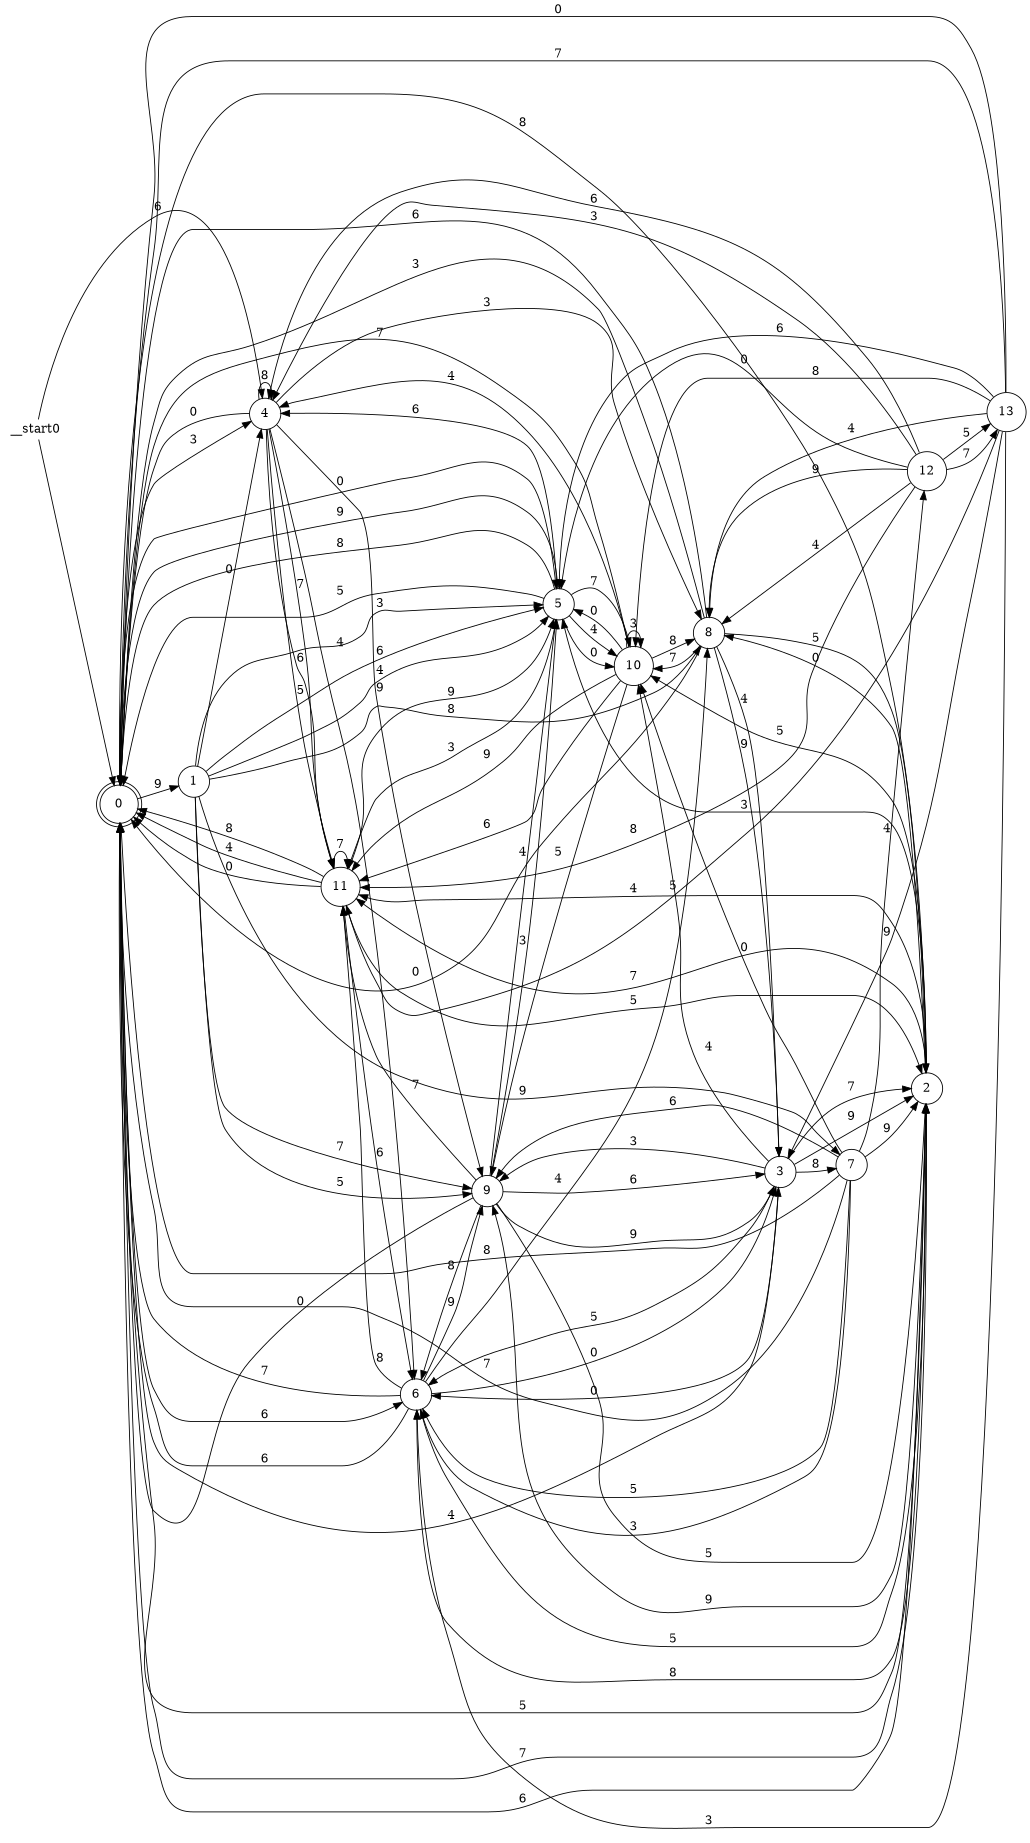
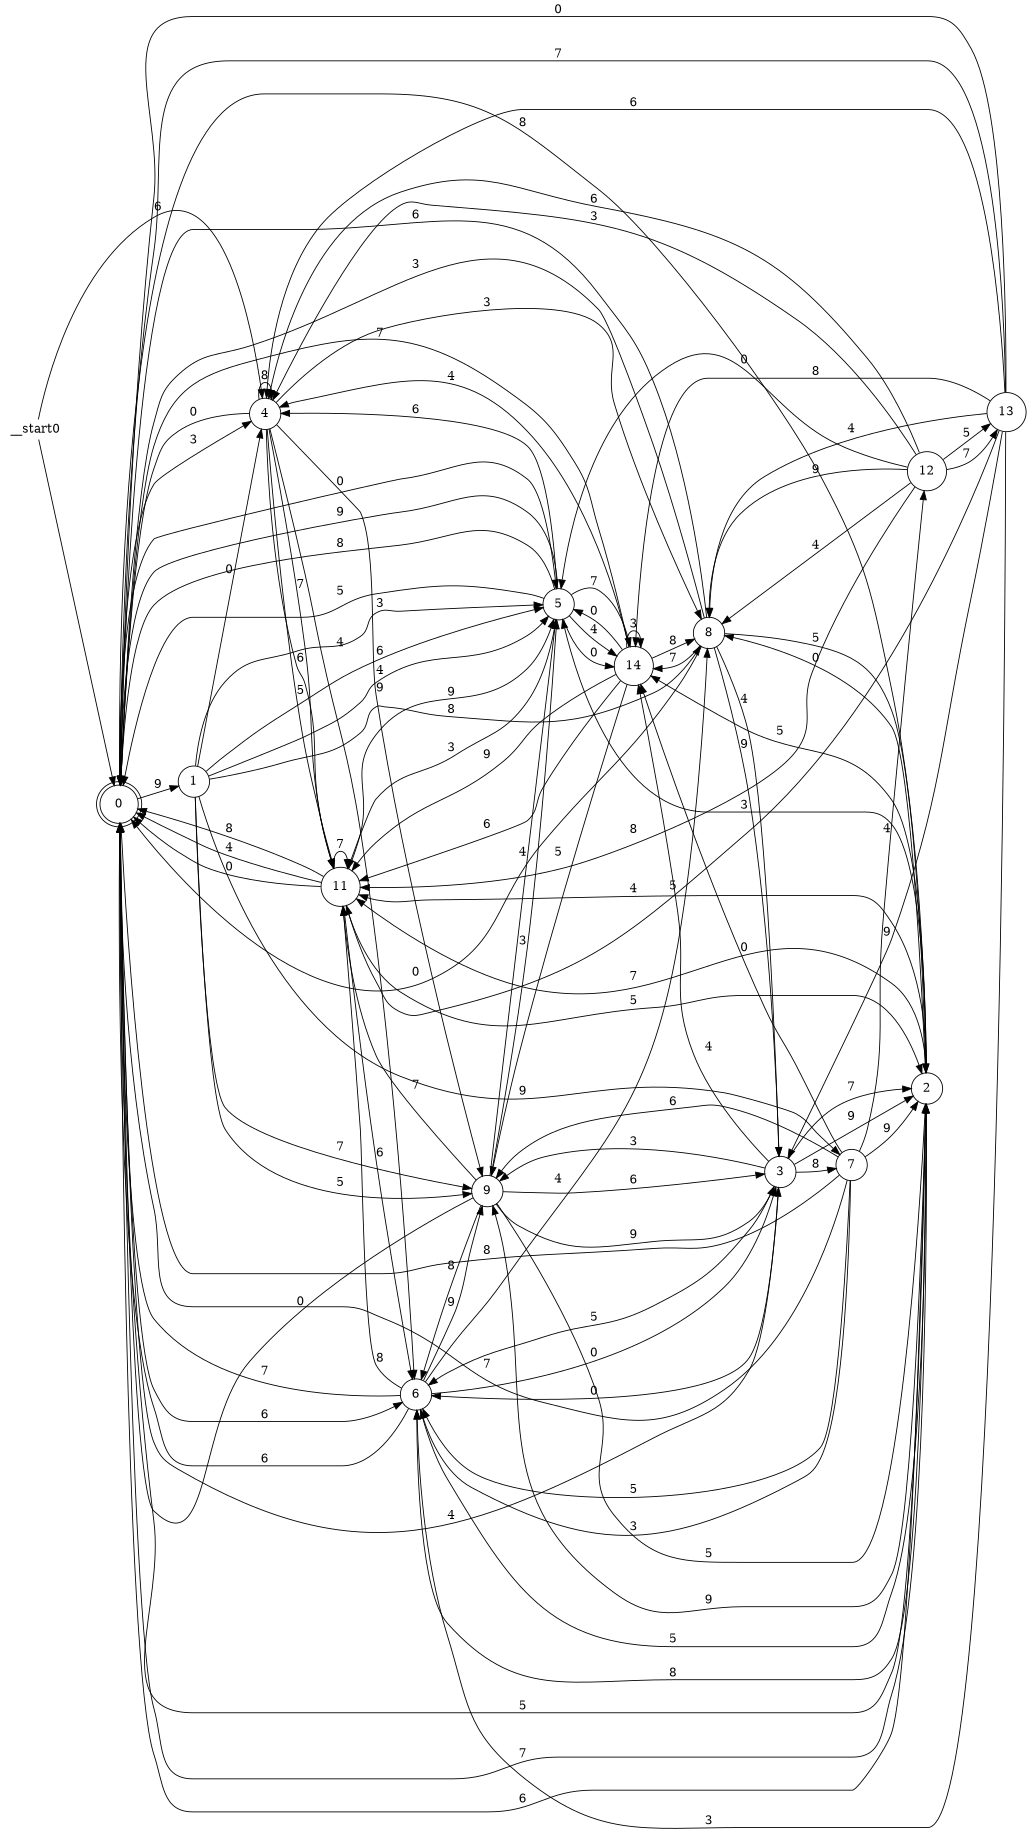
edge "13" -> "5": now "13" -> "4"
node "10": label "10" -> "14"
